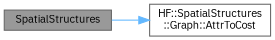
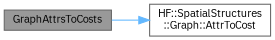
node "SpatialStructures": label "SpatialStructures" -> "GraphAttrsToCosts"
